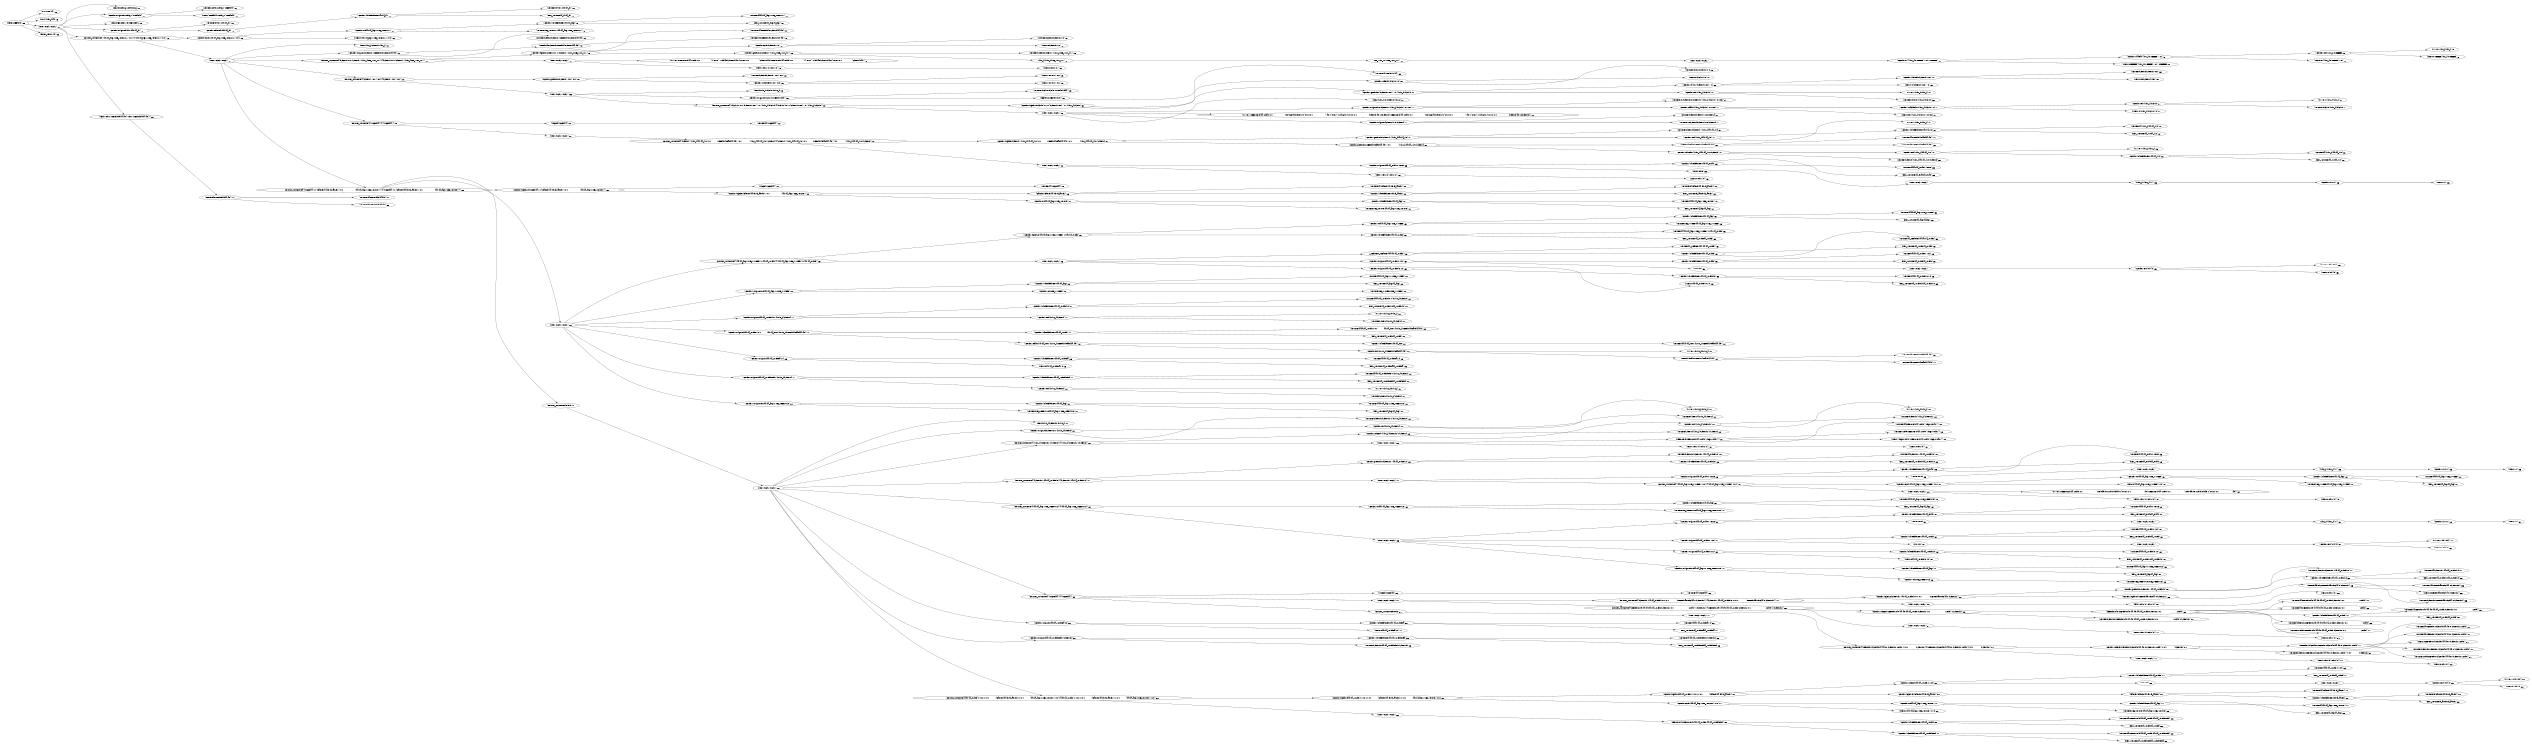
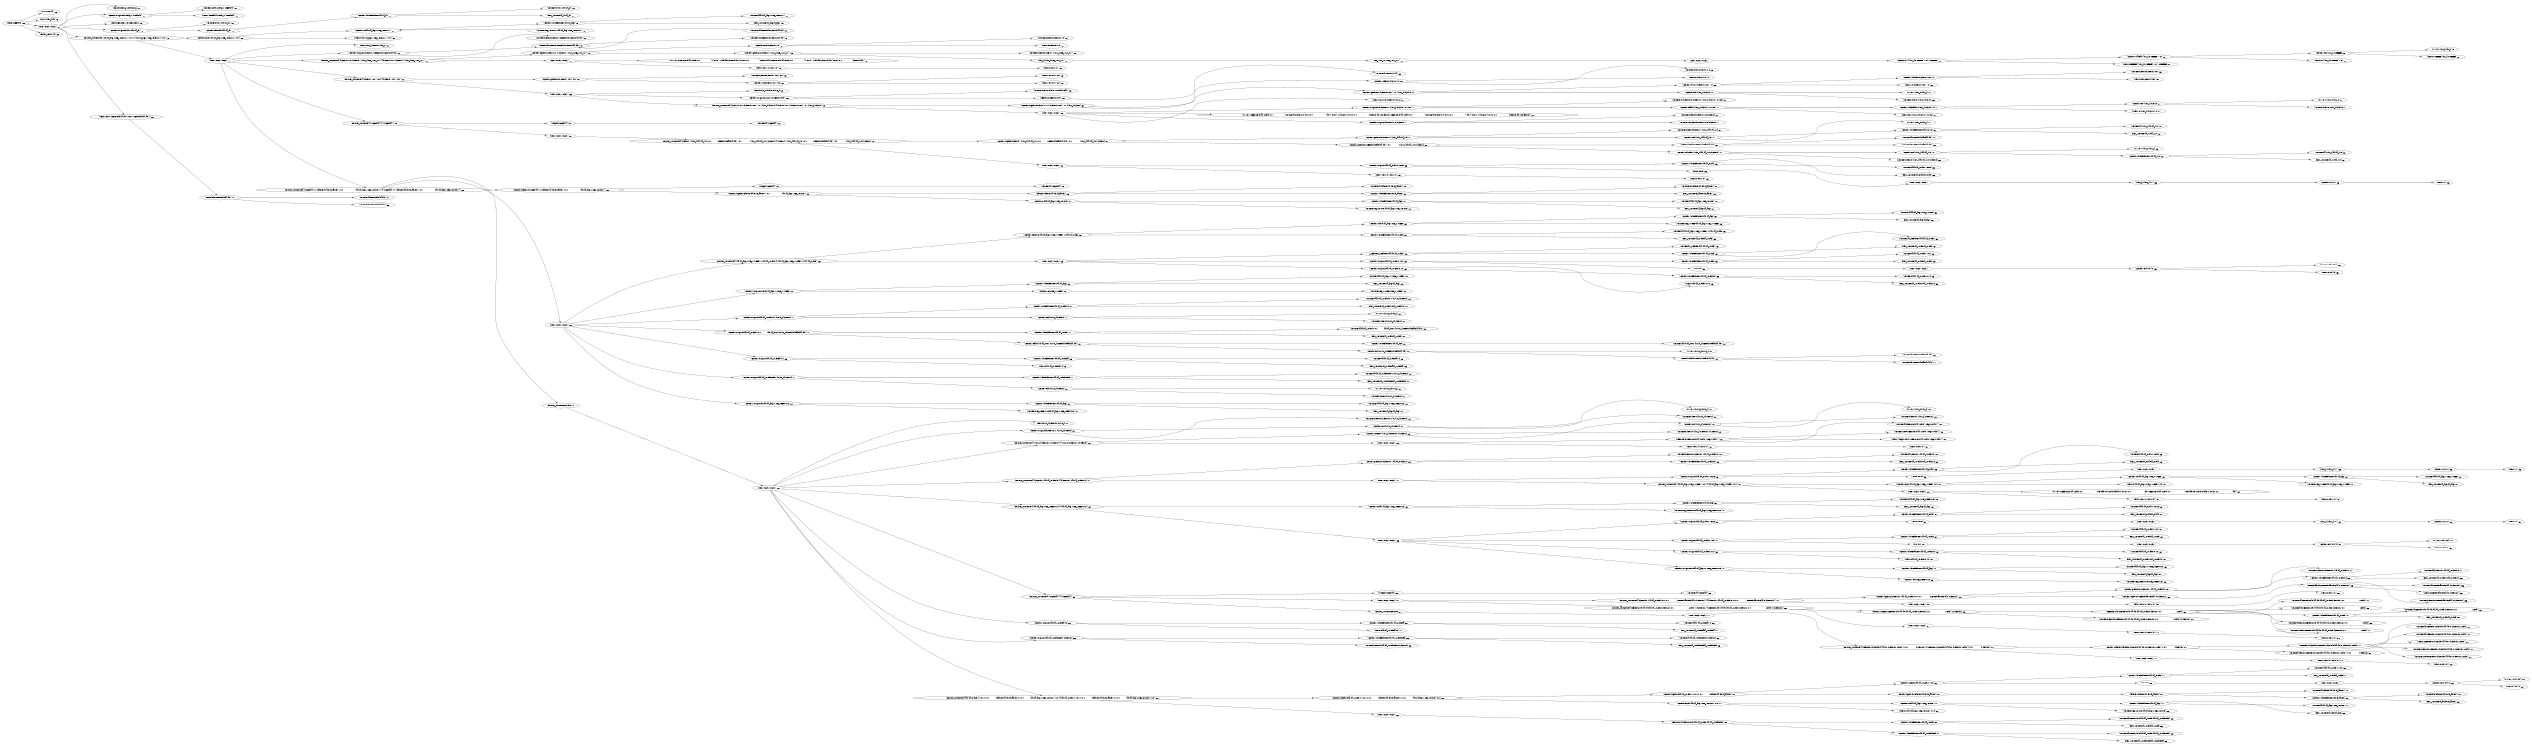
edge "(<operator>.and,tif->tif_flags & TIFF_NOREADRAW)" -> "(IDENTIFIER,TIFF_NOREADRAW,tif->tif_flags & TIFF_NOREADRAW)": reversed
edge "(TIFFGetStrileByteCount,TIFFGetStrileByteCount(tif, tile))" -> "(IDENTIFIER,tif,TIFFGetStrileByteCount(tif, tile))": reversed
node "(<operator>.assignment,tif->tif_rawdataloaded = bytecountm)": text "1324" -> "1325"
